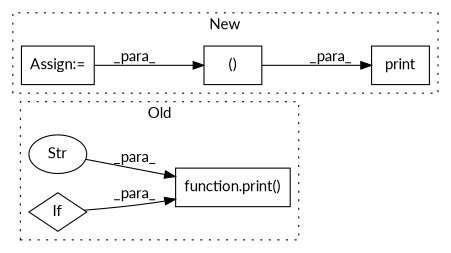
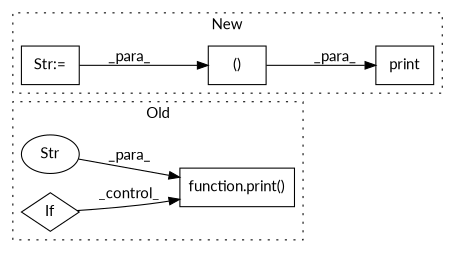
node "Assign:=": label "Assign:=" -> "Str:="
edge "If" -> "function.print()": label "_para_" -> "_control_"
